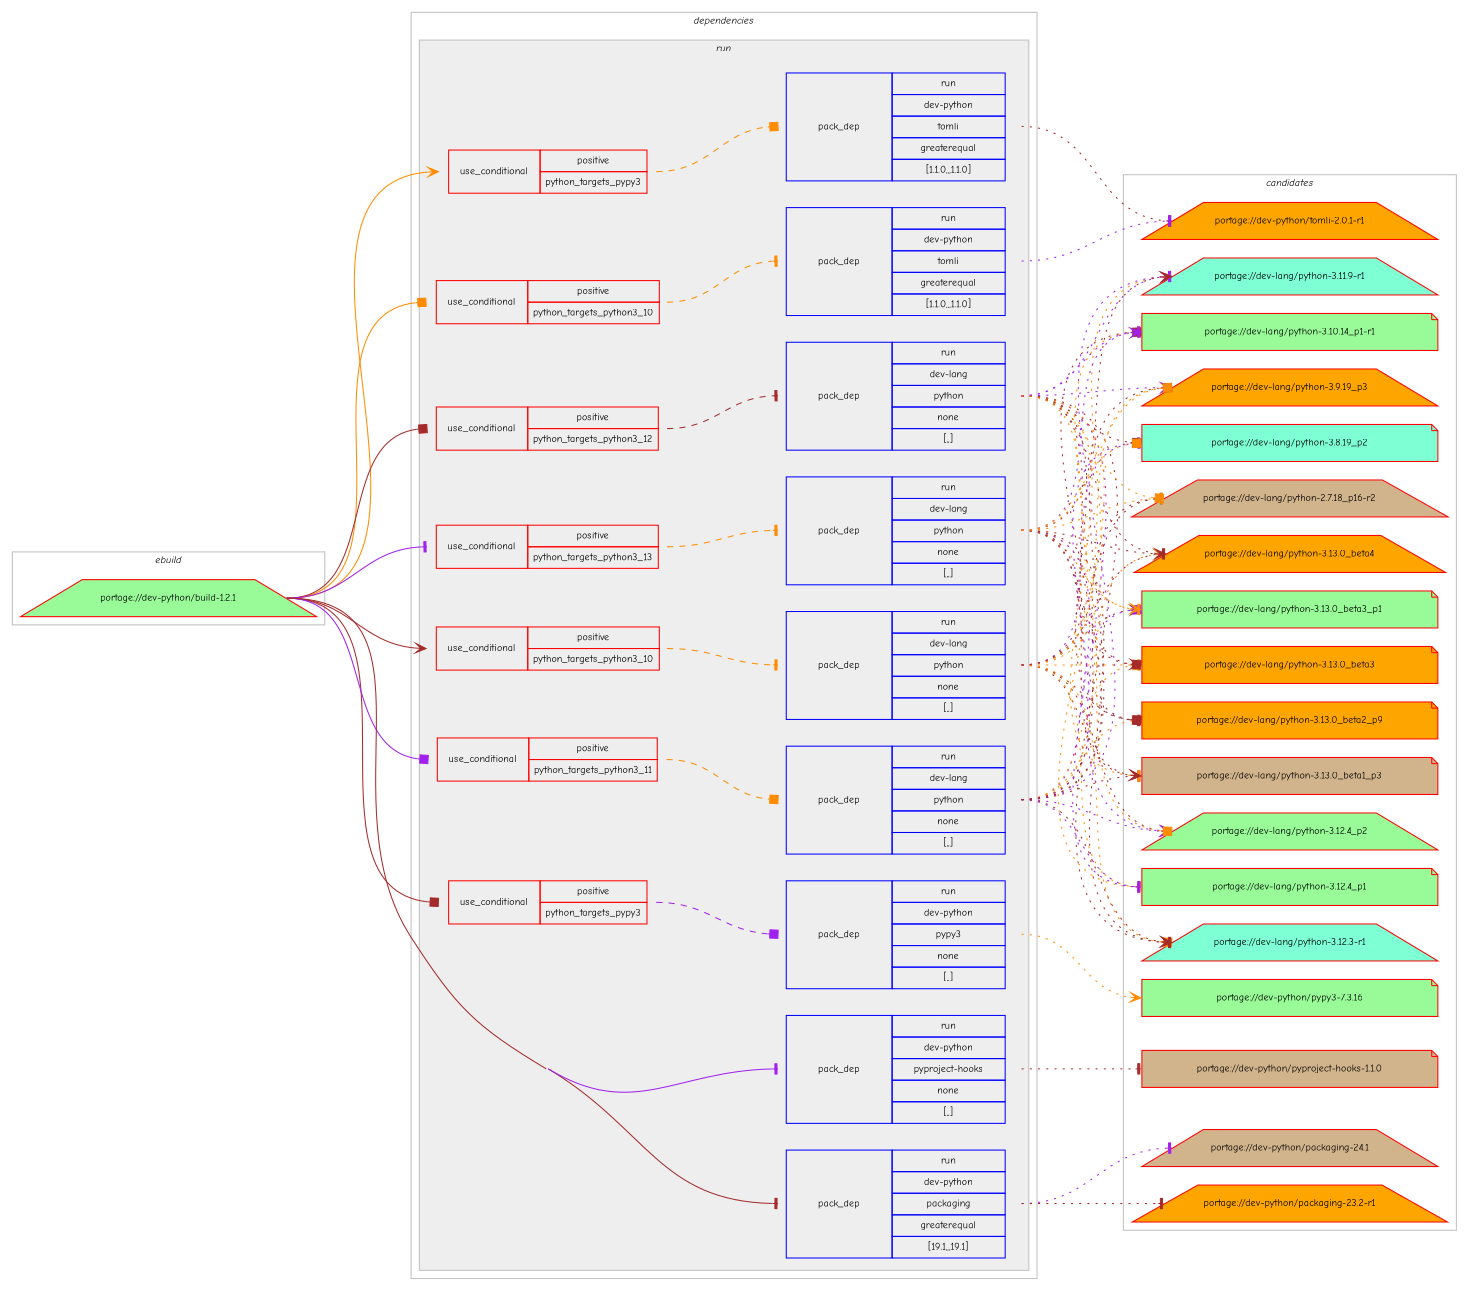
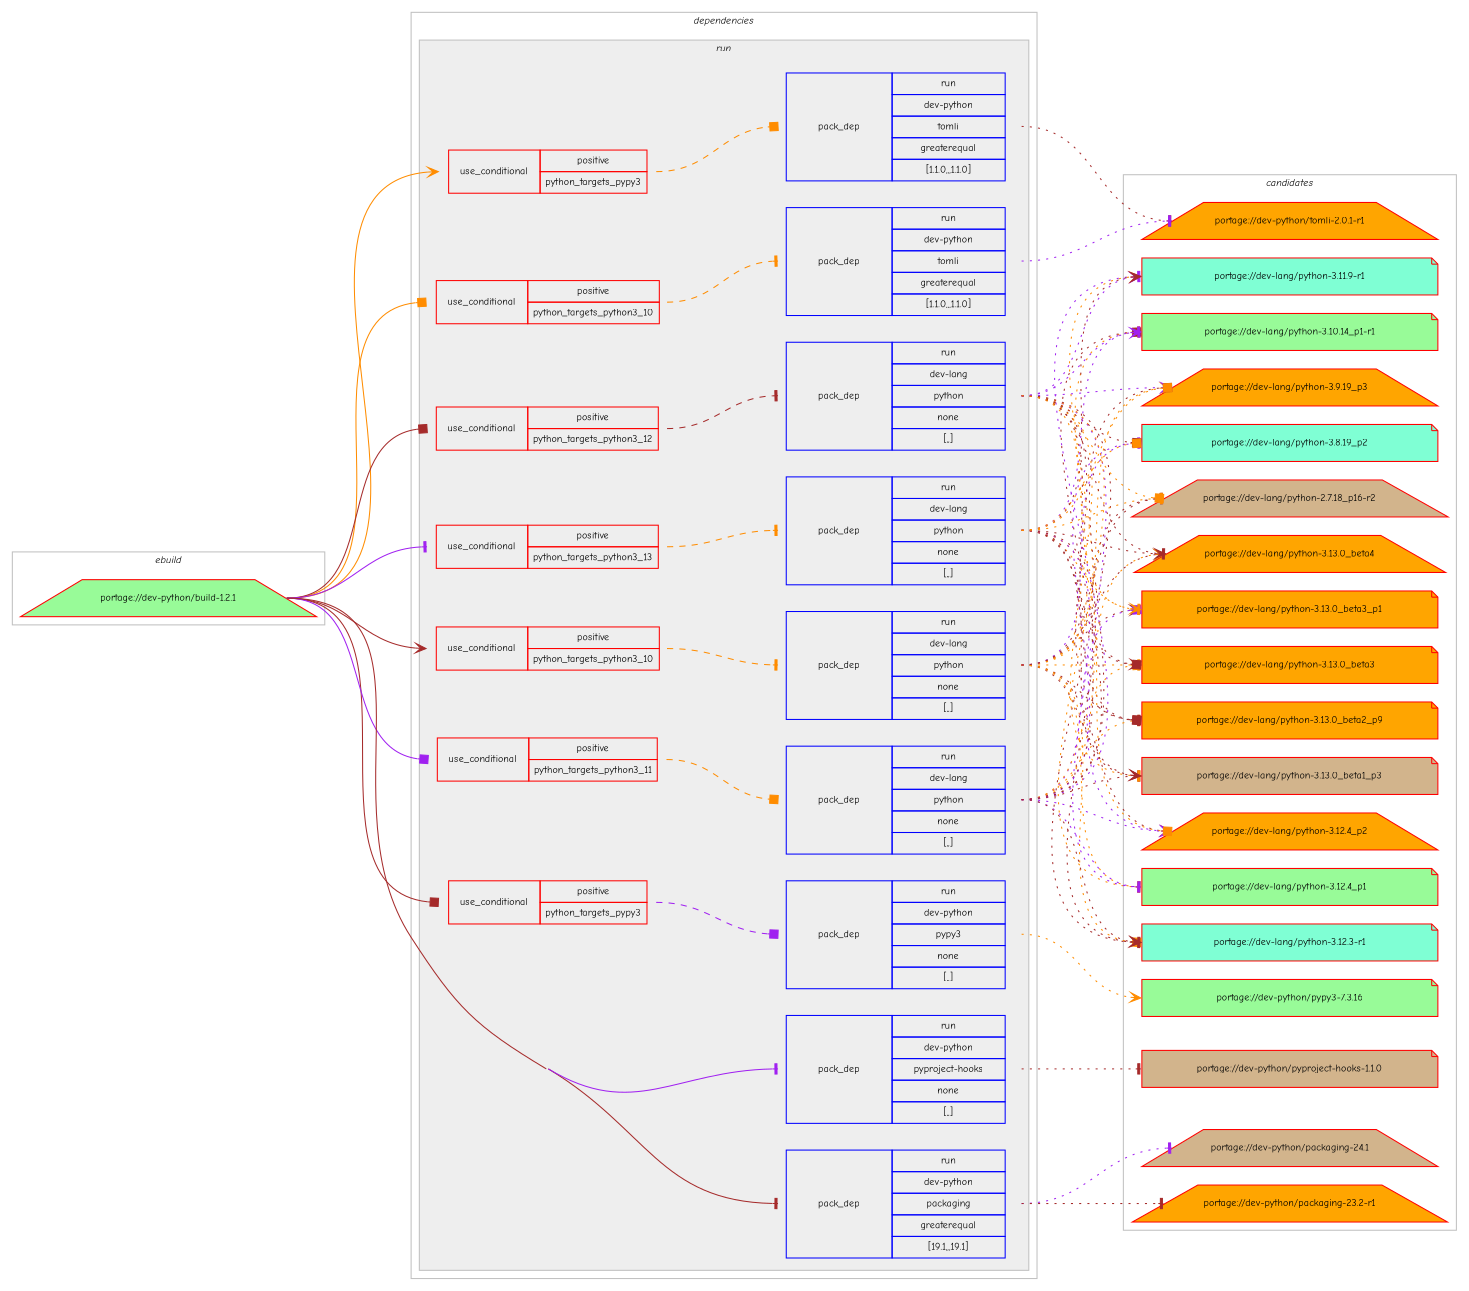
node "portage://dev-lang/python-3.11.9-r1": shape trapezium -> note
node "portage://dev-lang/python-3.13.0_beta3_p1": fillcolor palegreen -> orange
node "portage://dev-lang/python-3.12.4_p2": fillcolor palegreen -> orange
node "portage://dev-lang/python-3.12.3-r1": shape trapezium -> note
